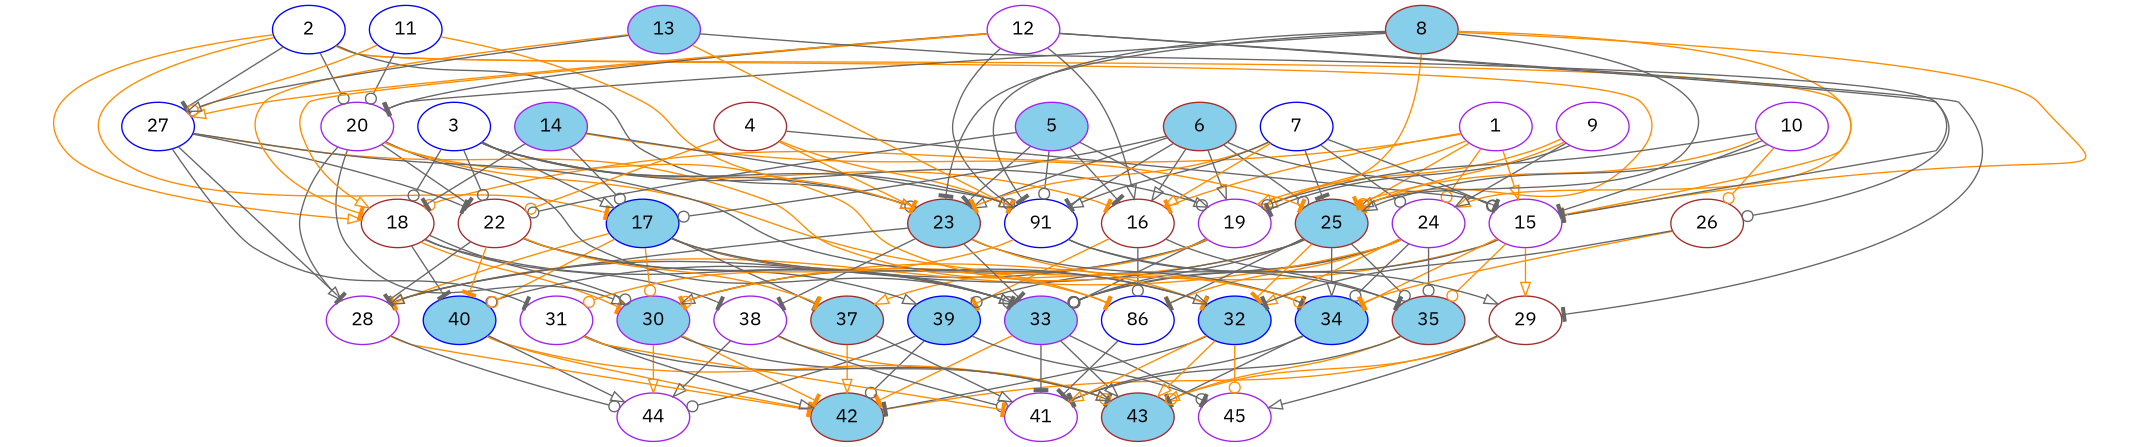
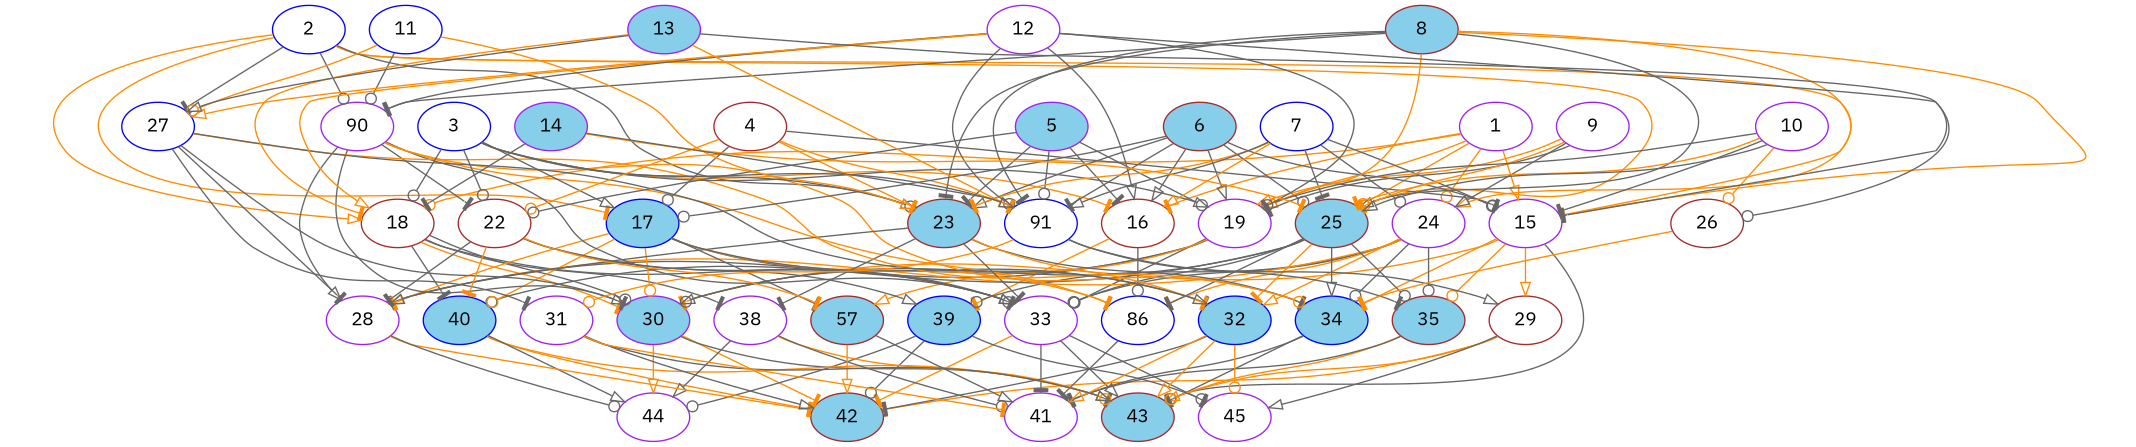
edge "12" -> "29": now "12" -> "19"
node "20": label "20" -> "90"
edge "27" -> "22": now "27" -> "30"
edge "14" -> "17": now "4" -> "17"
edge "26" -> "32": removed
edge "16" -> "35": removed
edge "25" -> "30": color darkorange -> gray40
edge "15" -> "33": now "15" -> "43"
node "37": label "37" -> "57"
node "33": fillcolor skyblue -> white
